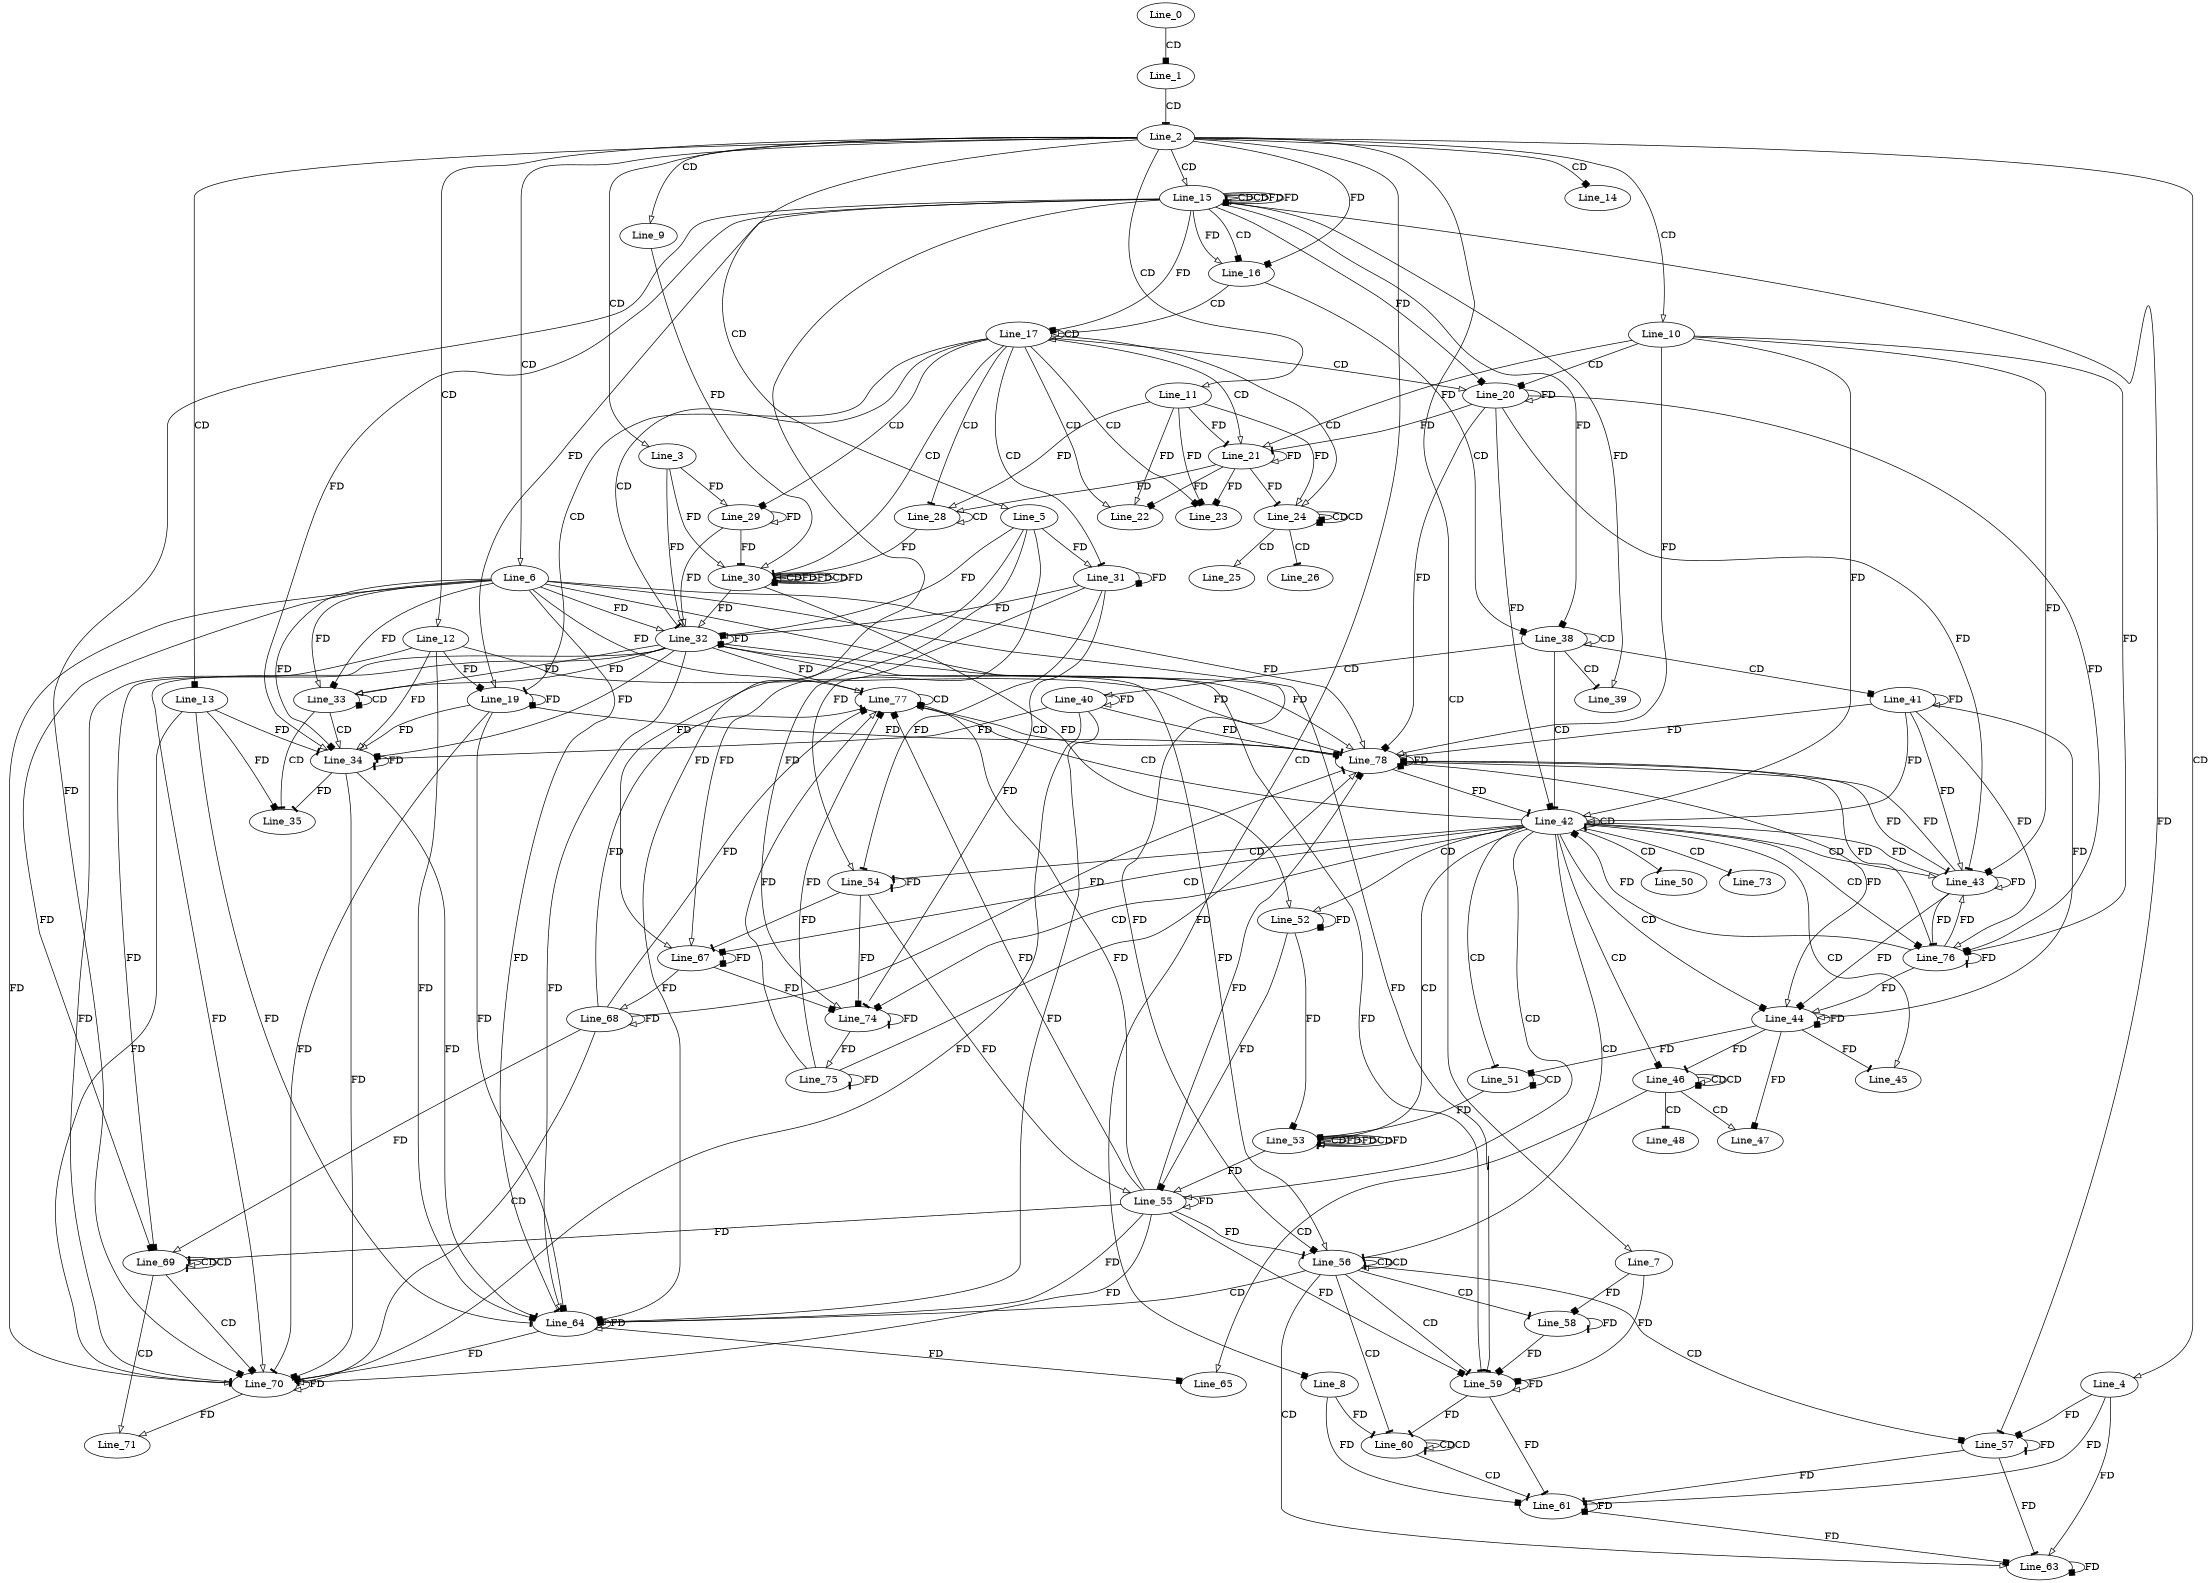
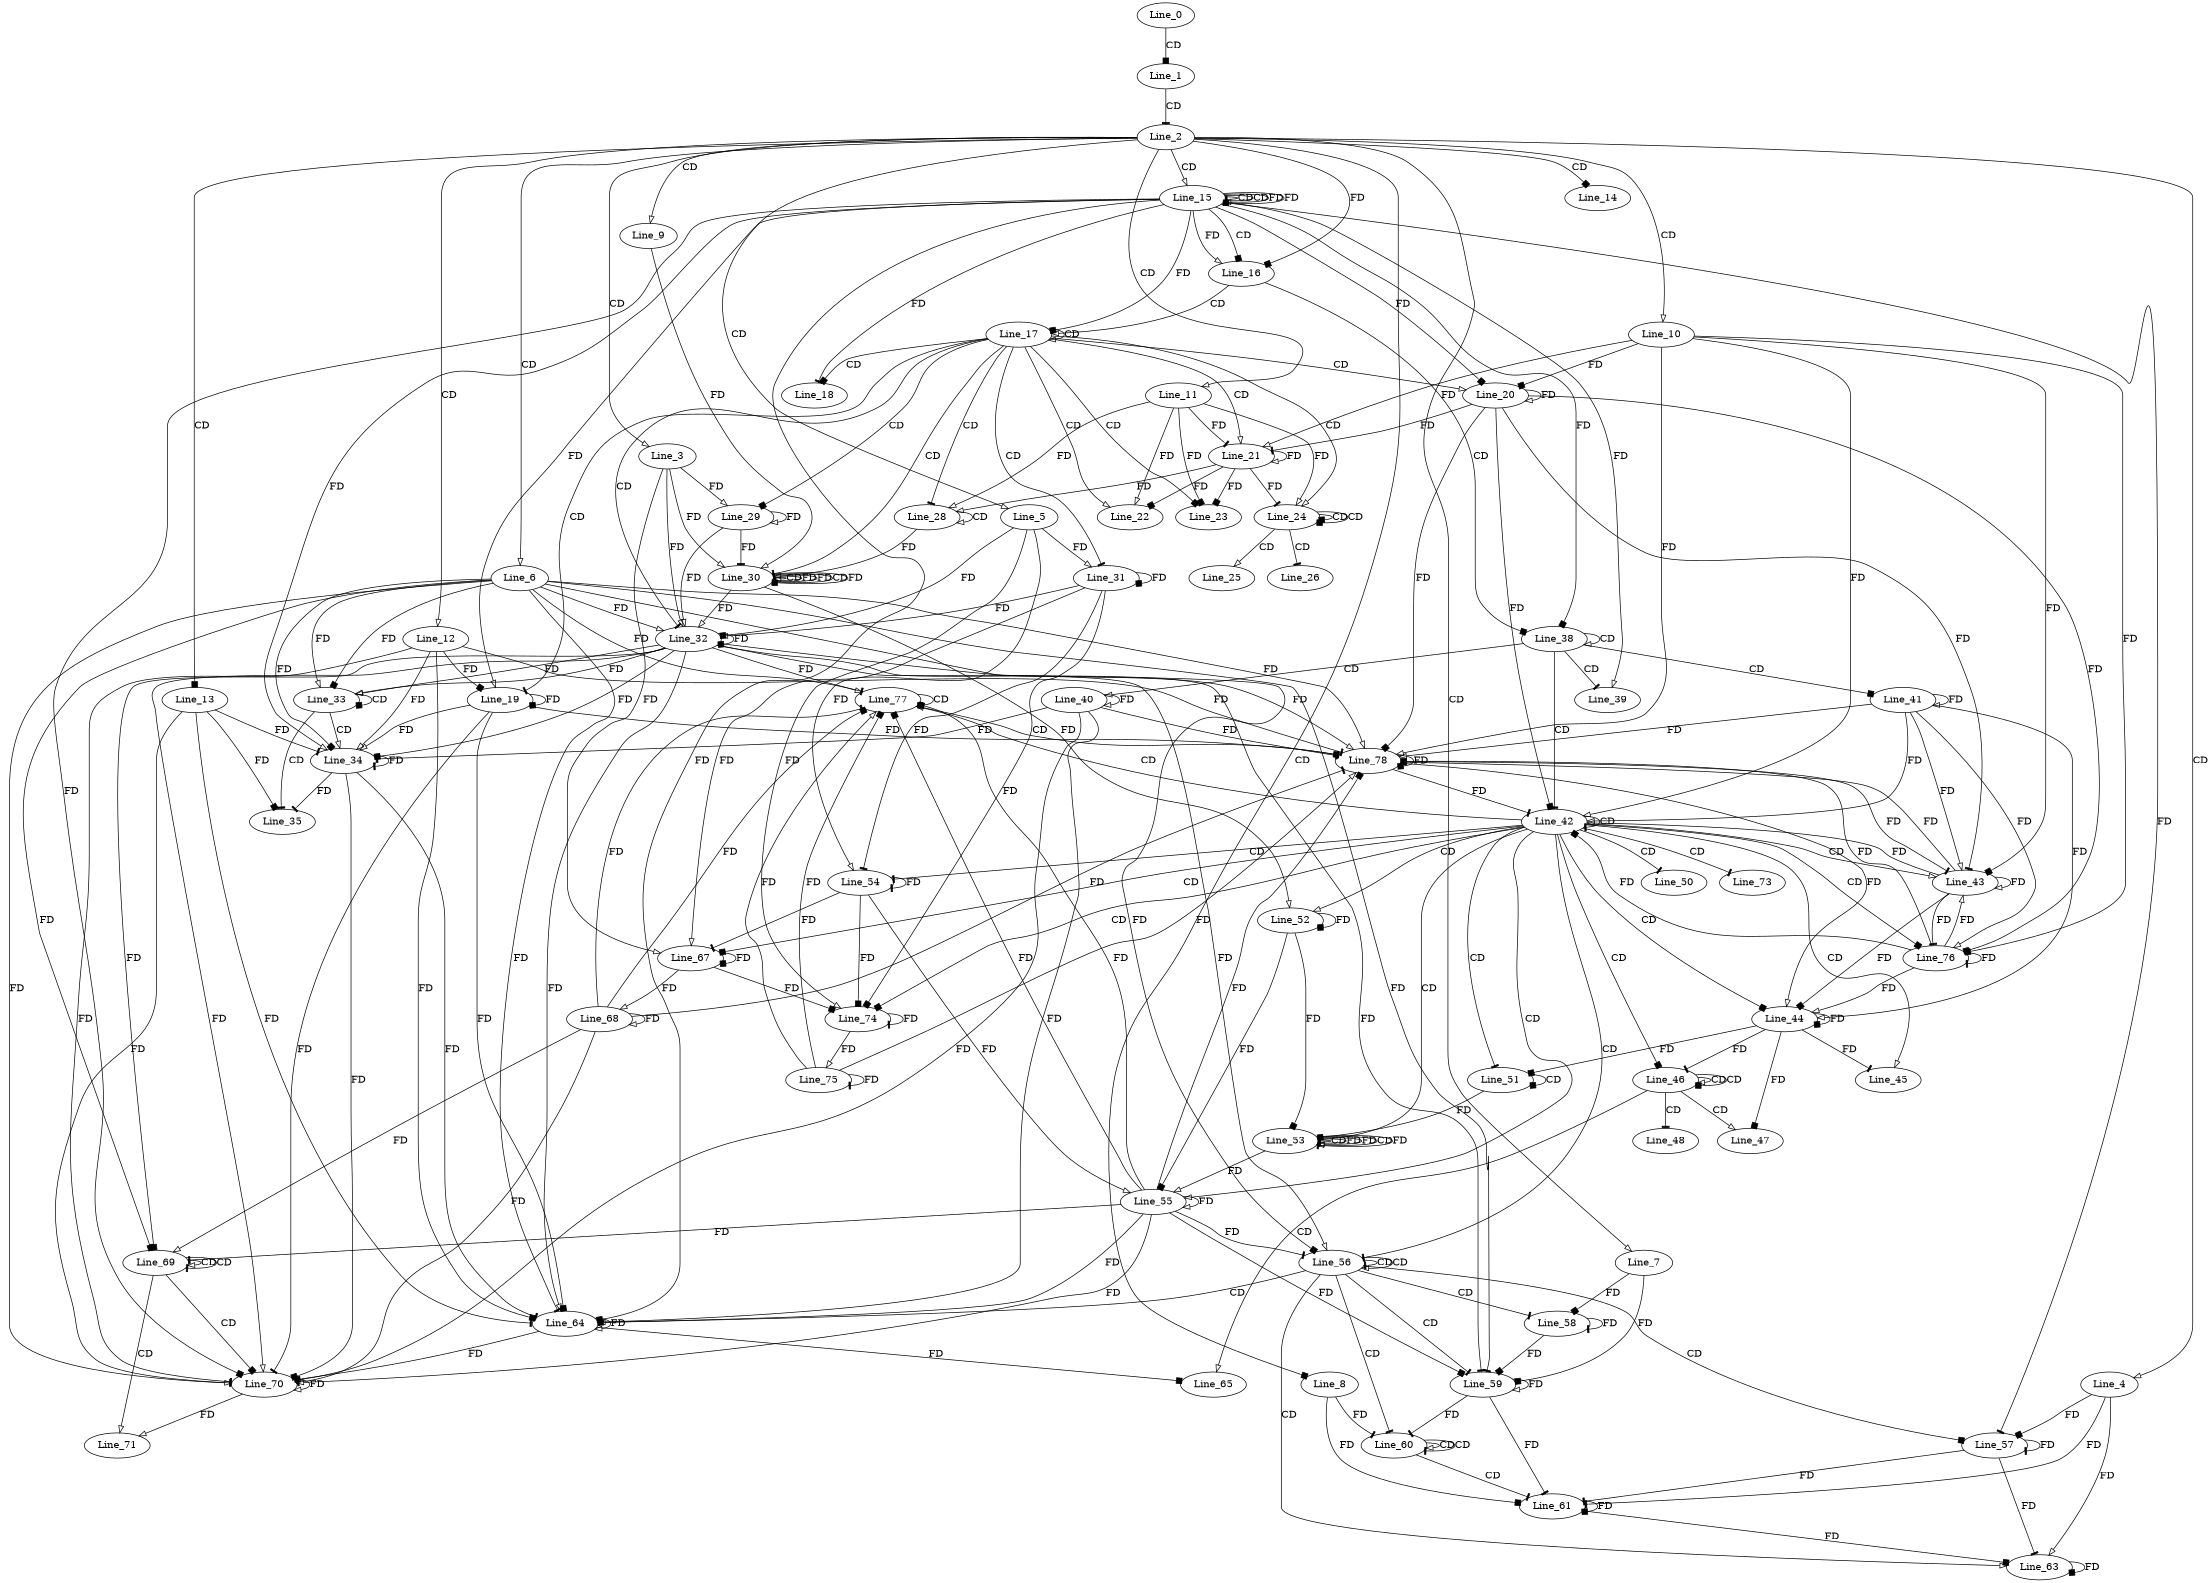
edge "Line_10" -> "Line_20": label "CD" -> "FD"
node "Line_18": added
edge "Line_5" -> "Line_67": now "Line_3" -> "Line_67"
edge "Line_31" -> "Line_74": arrowhead tee -> box
edge "Line_68" -> "Line_70": label "CD" -> "FD"
